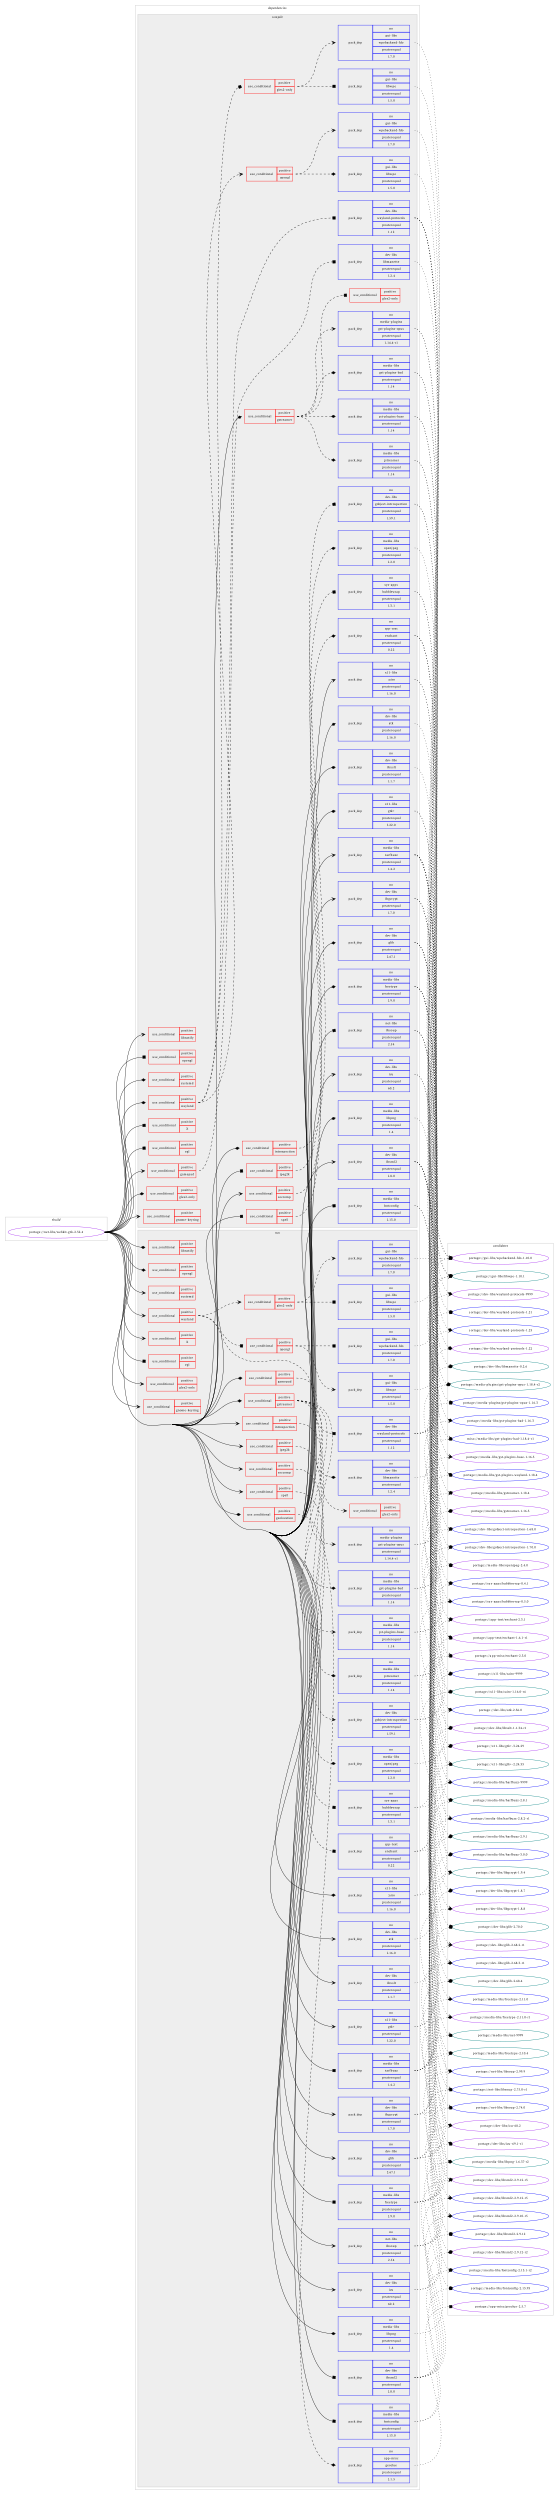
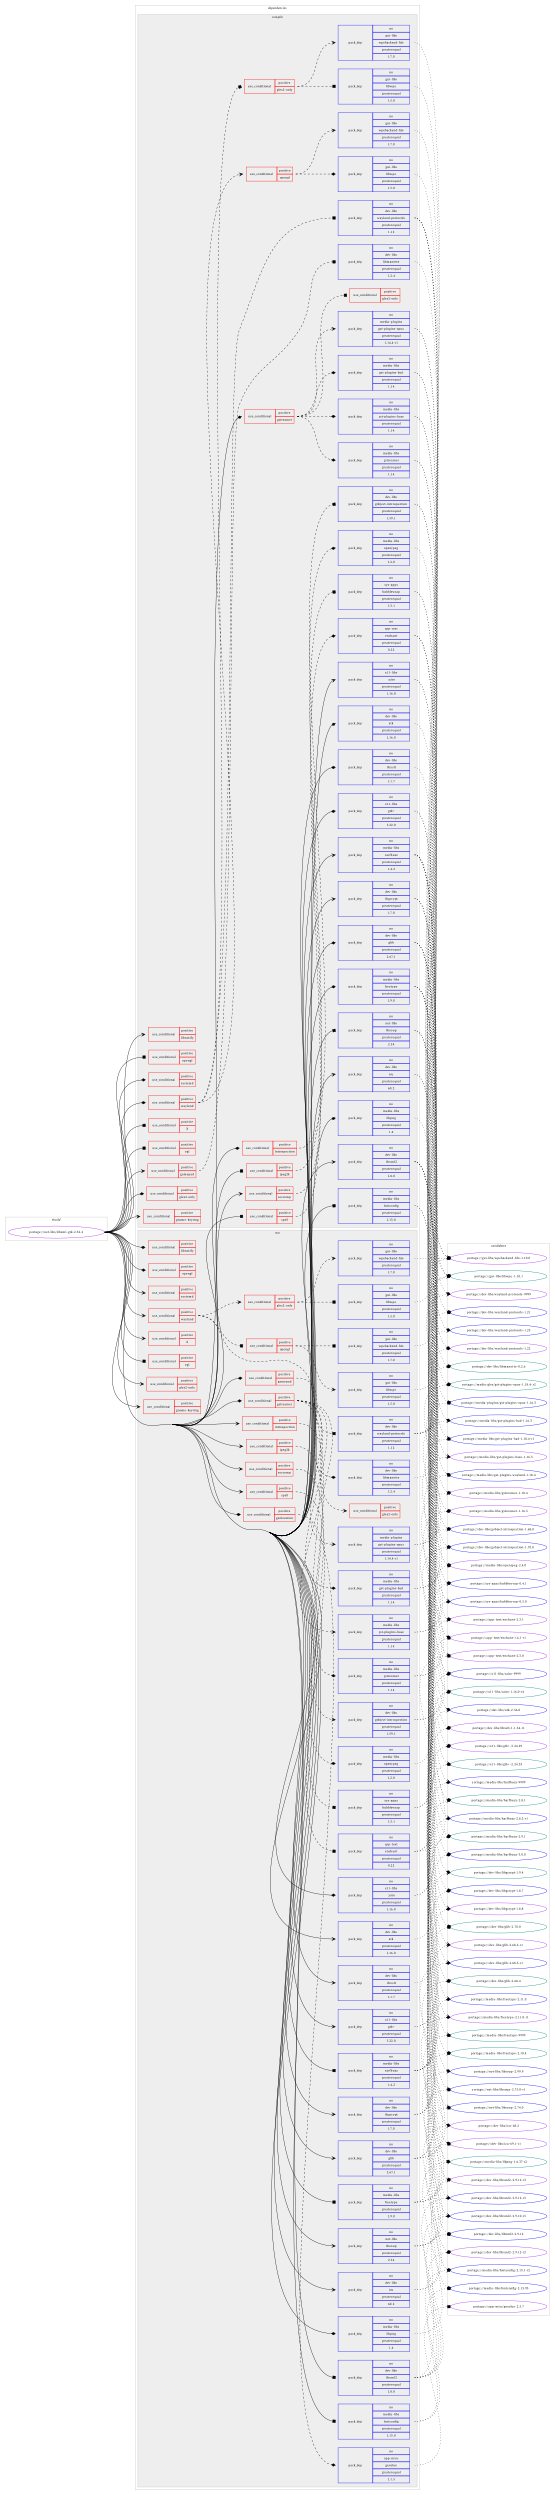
node "portage://net-libs/webkit-gtk-2.32.4": label "portage://net-libs/webkit-gtk-2.32.4" -> "portage://net-libs/libxml-gtk-2.32.4"
node "portage://media-plugins/gst-plugins-opus-1.18.4-r2": label "portage://media-plugins/gst-plugins-opus-1.18.4-r2" -> "portage://media-gles/gst-plugins-opus-1.18.4-r2"
node "misc://media-libs/gst-plugins-bad-1.18.4-r1": label "misc://media-libs/gst-plugins-bad-1.18.4-r1" -> "portage://media-libs/gst-plugins-bad-1.18.4-r1"
node "portage://app-misc/enchant-2.3.0": label "portage://app-misc/enchant-2.3.0" -> "portage://app-text/enchant-2.3.0"
node "portage://media-libs/net-9999": label "portage://media-libs/net-9999" -> "portage://media-libs/freetype-9999"
